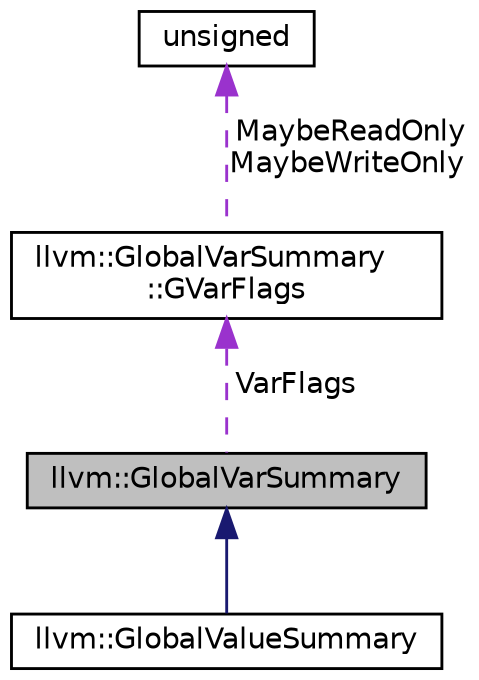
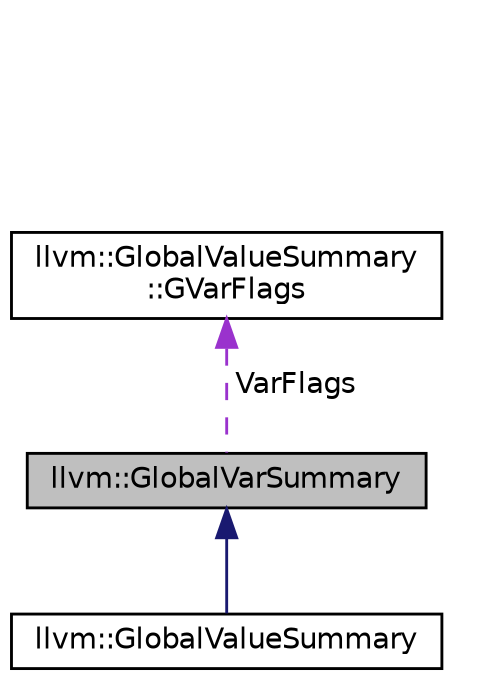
node "unsigned": removed
node "llvm::GlobalVarSummary ::GVarFlags": label "llvm::GlobalVarSummary ::GVarFlags" -> "llvm::GlobalValueSummary ::GVarFlags"
